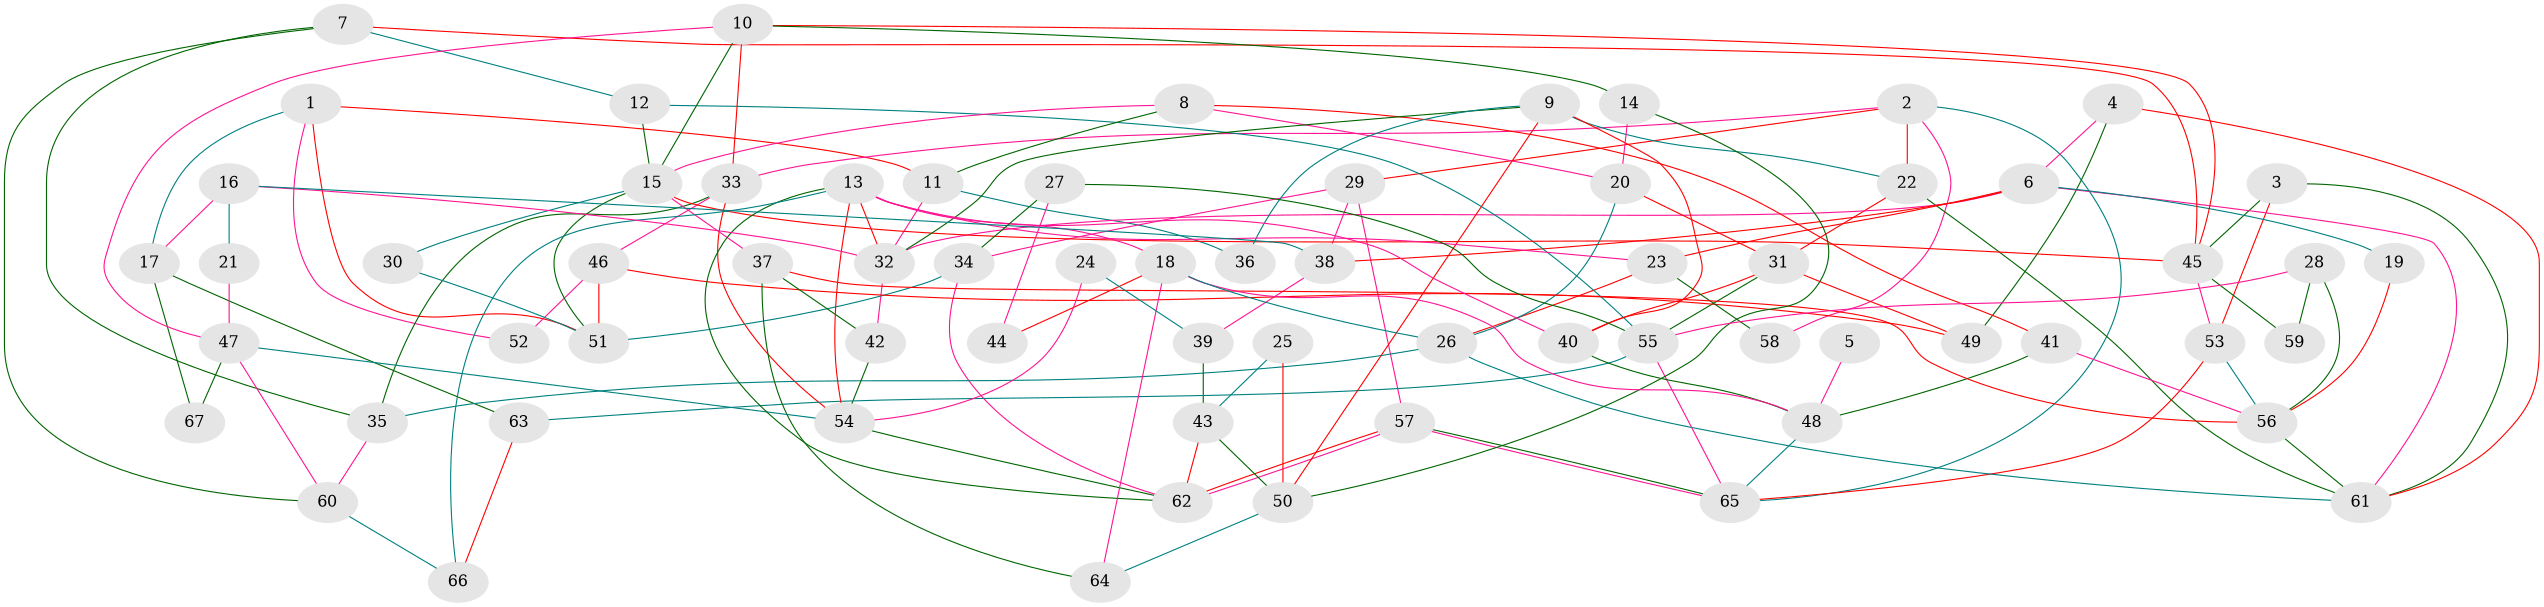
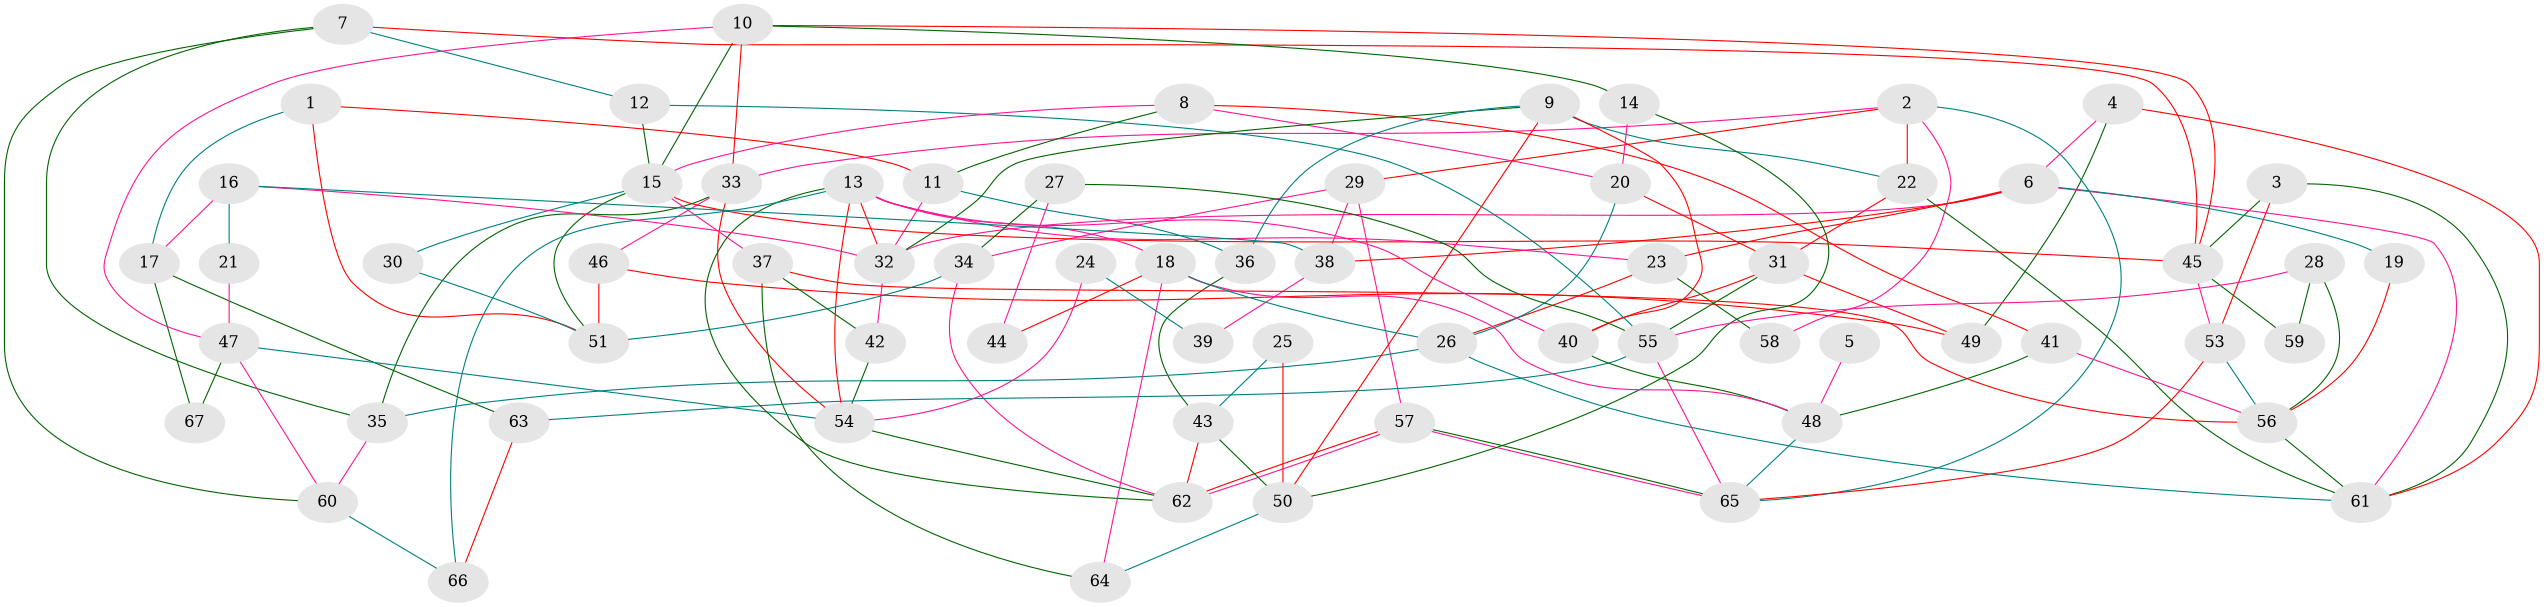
node "52": removed
edge "39" -- "43": now "36" -- "43"
